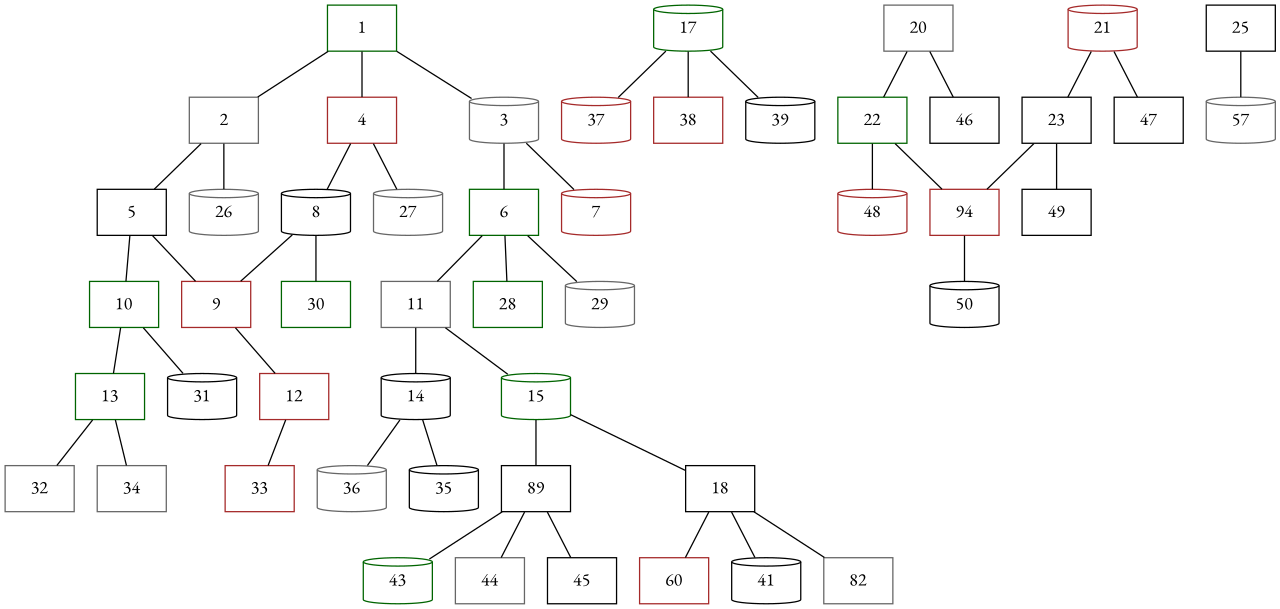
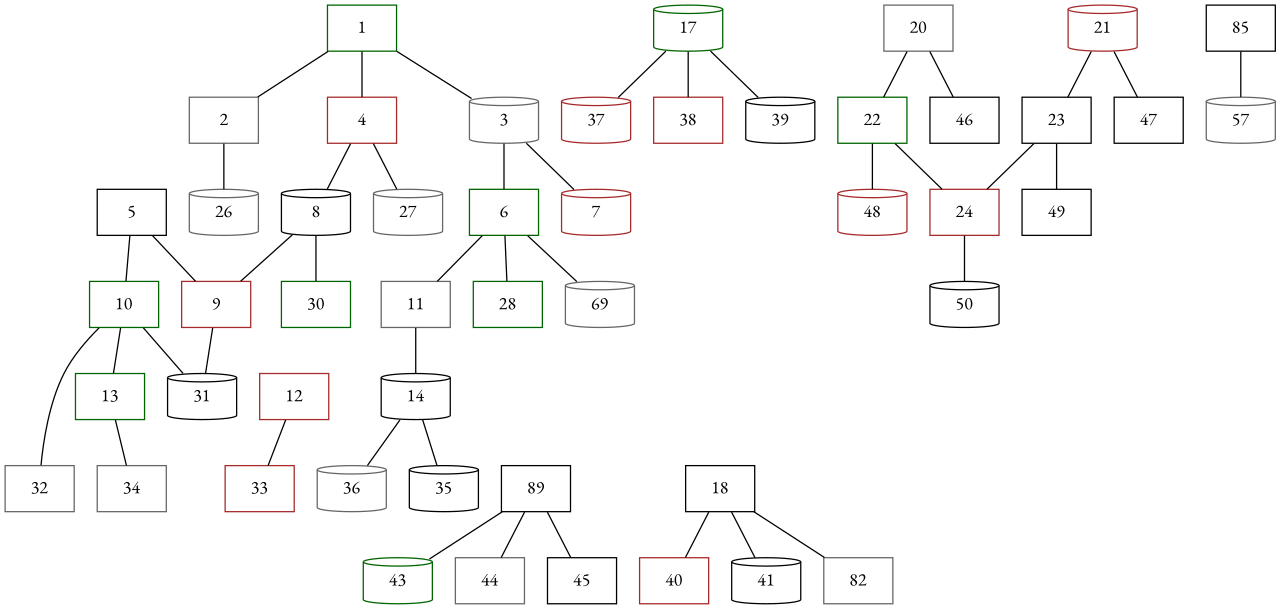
node "25": label "25" -> "85"
edge "2" -- "5": removed
node "94": label "94" -> "24"
node "29": label "29" -> "69"
edge "9" -- "12": now "9" -- "31"
node "15": removed
edge "13" -- "32": now "10" -- "32"
node "60": label "60" -> "40"
